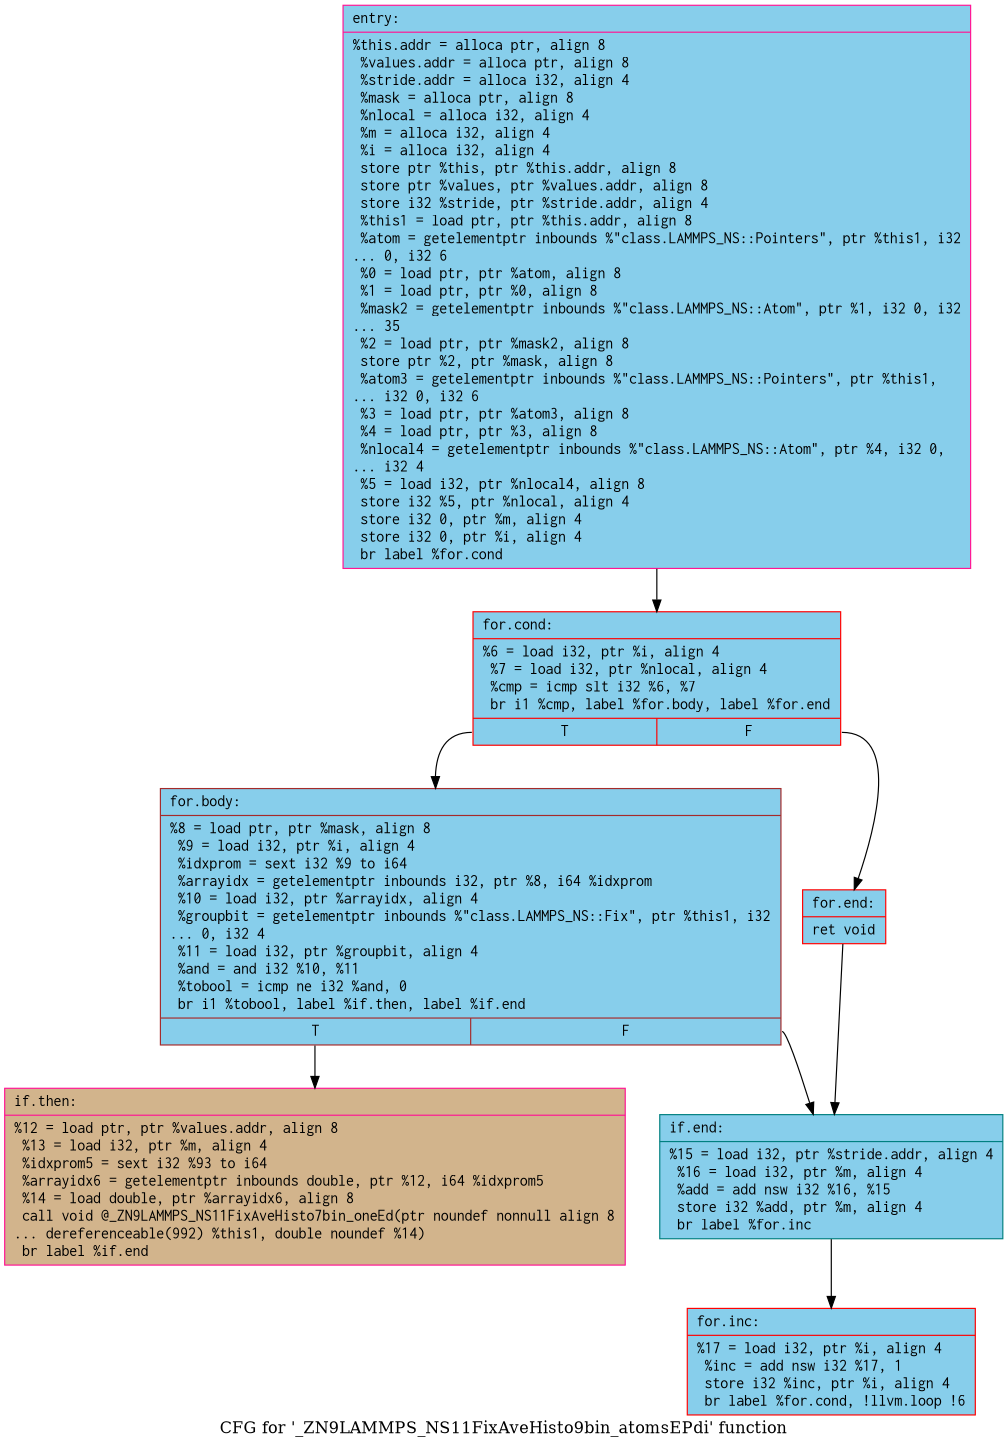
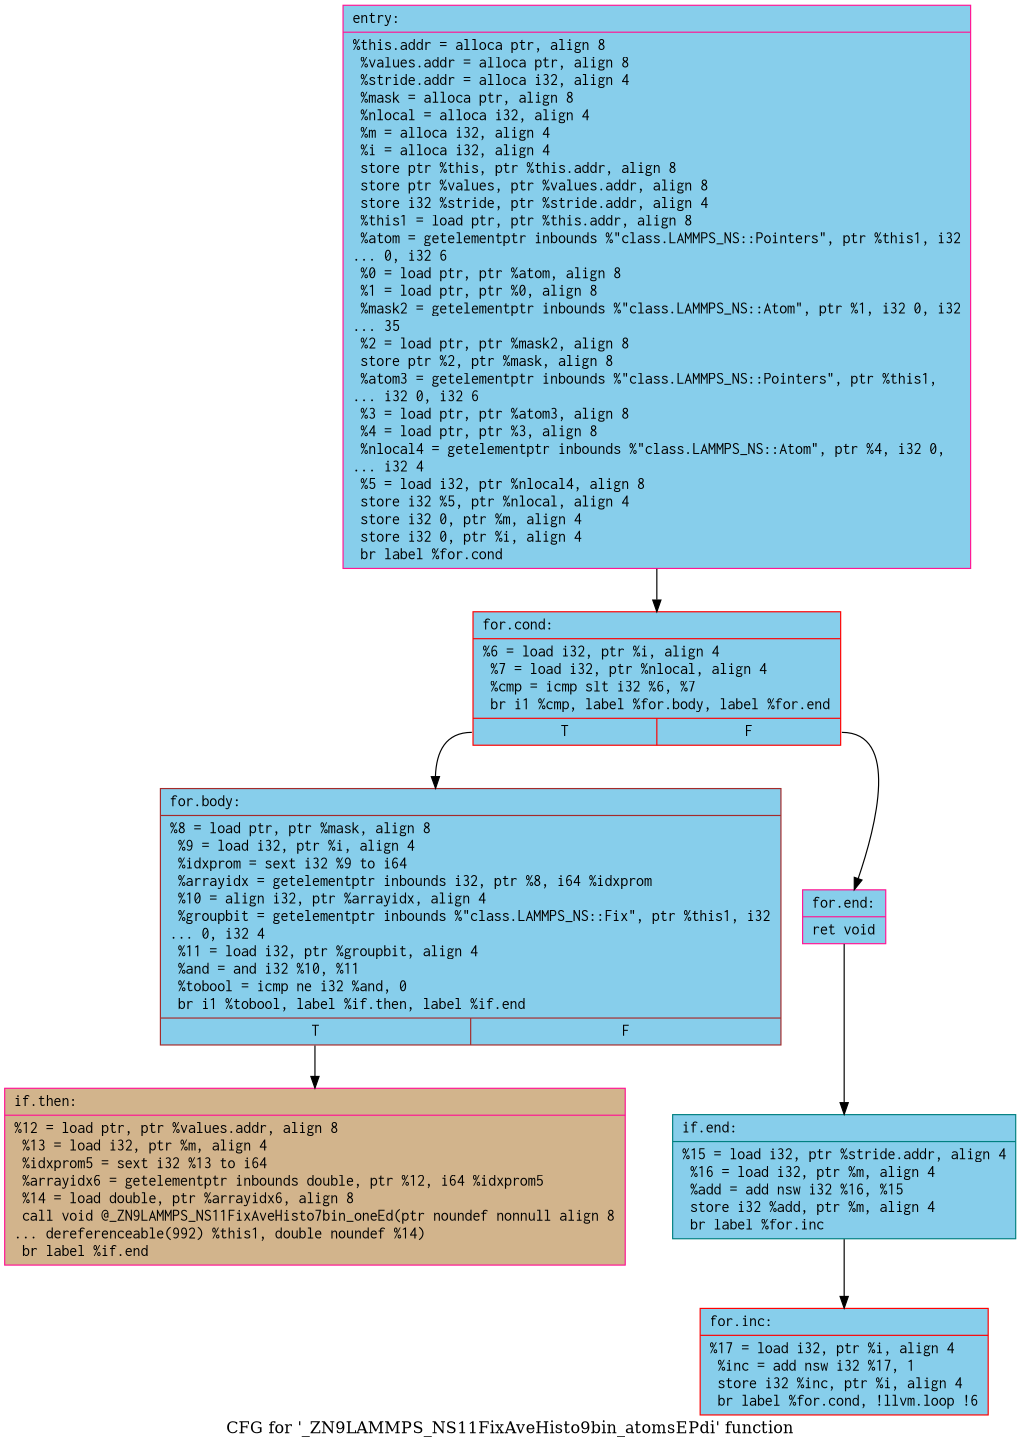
node "for.body:": text "%10 = load i32, ptr %arrayidx, align 4" -> "%10 = align i32, ptr %arrayidx, align 4"
node "for.end:": color red -> deeppink
edge "for.body:" -> "if.end:": removed
node "if.then:": text "%idxprom5 = sext i32 %93 to i64" -> "%idxprom5 = sext i32 %13 to i64"
